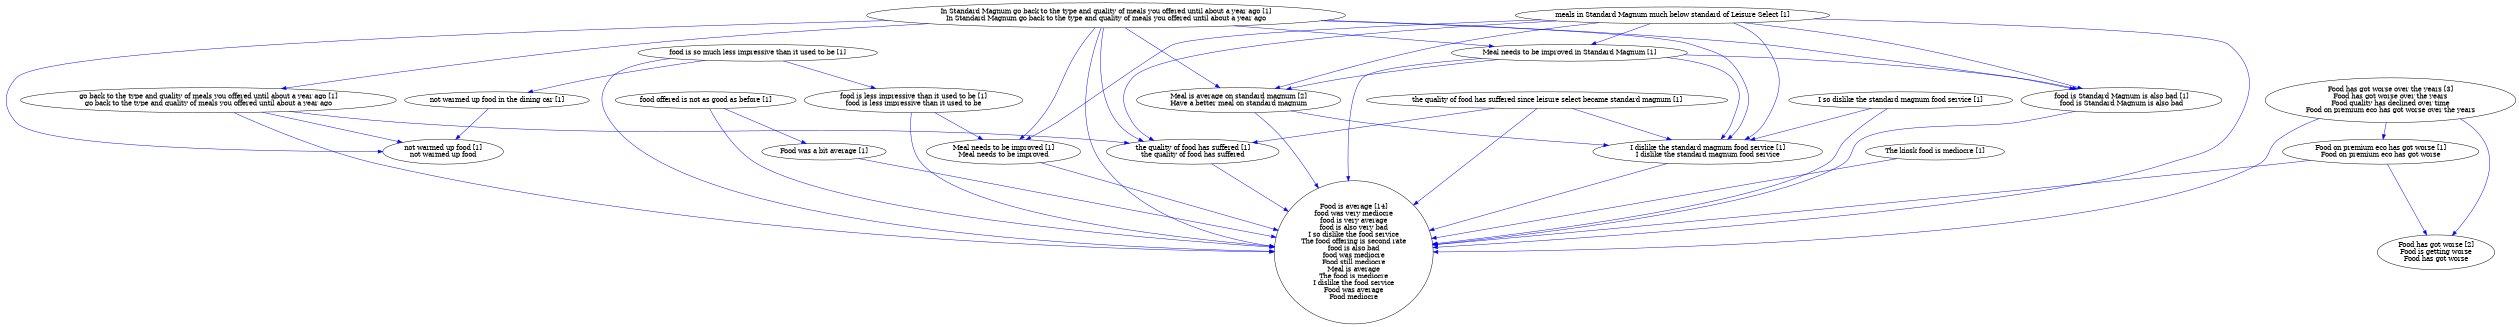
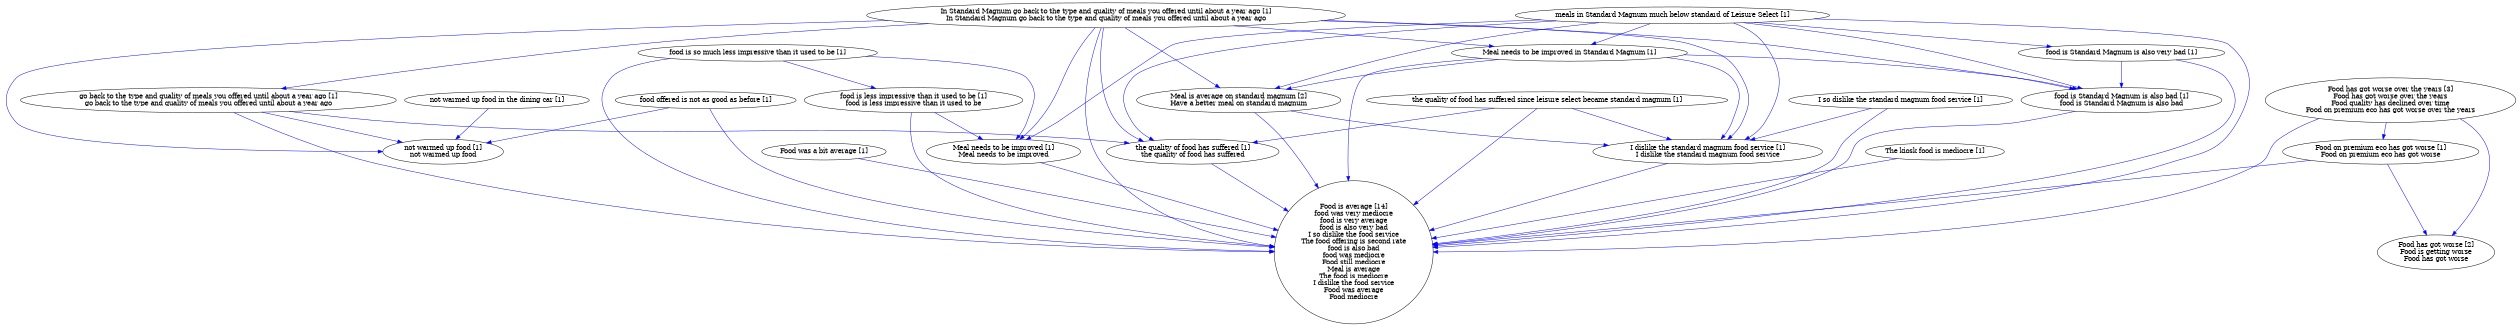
node "food is Standard Magnum is also very bad [1]": added
edge "food is so much less impressive than it used to be [1]" -> "not warmed up food in the dining car [1]": now "food is so much less impressive than it used to be [1]" -> "Meal needs to be improved [1] Meal needs to be improved"
edge "food offered is not as good as before [1]" -> "Food was a bit average [1]": now "food offered is not as good as before [1]" -> "not warmed up food [1] not warmed up food"
